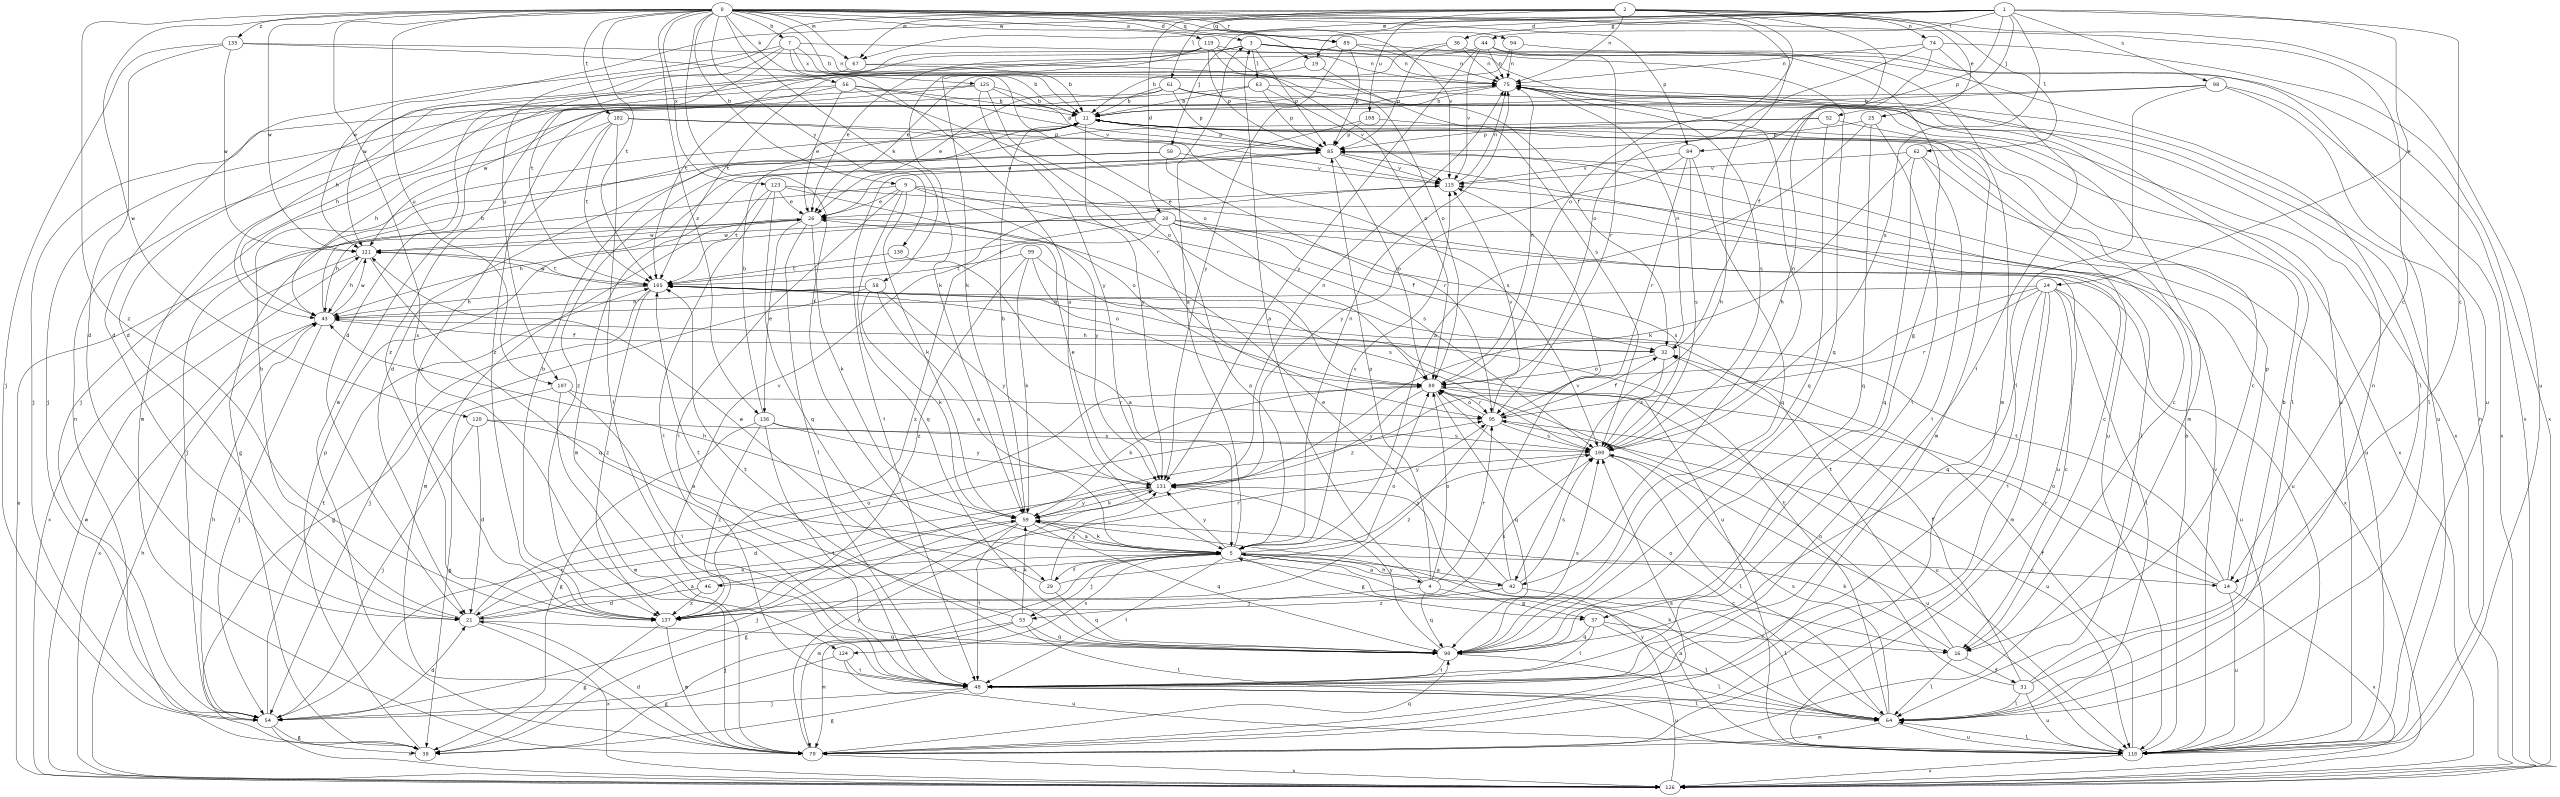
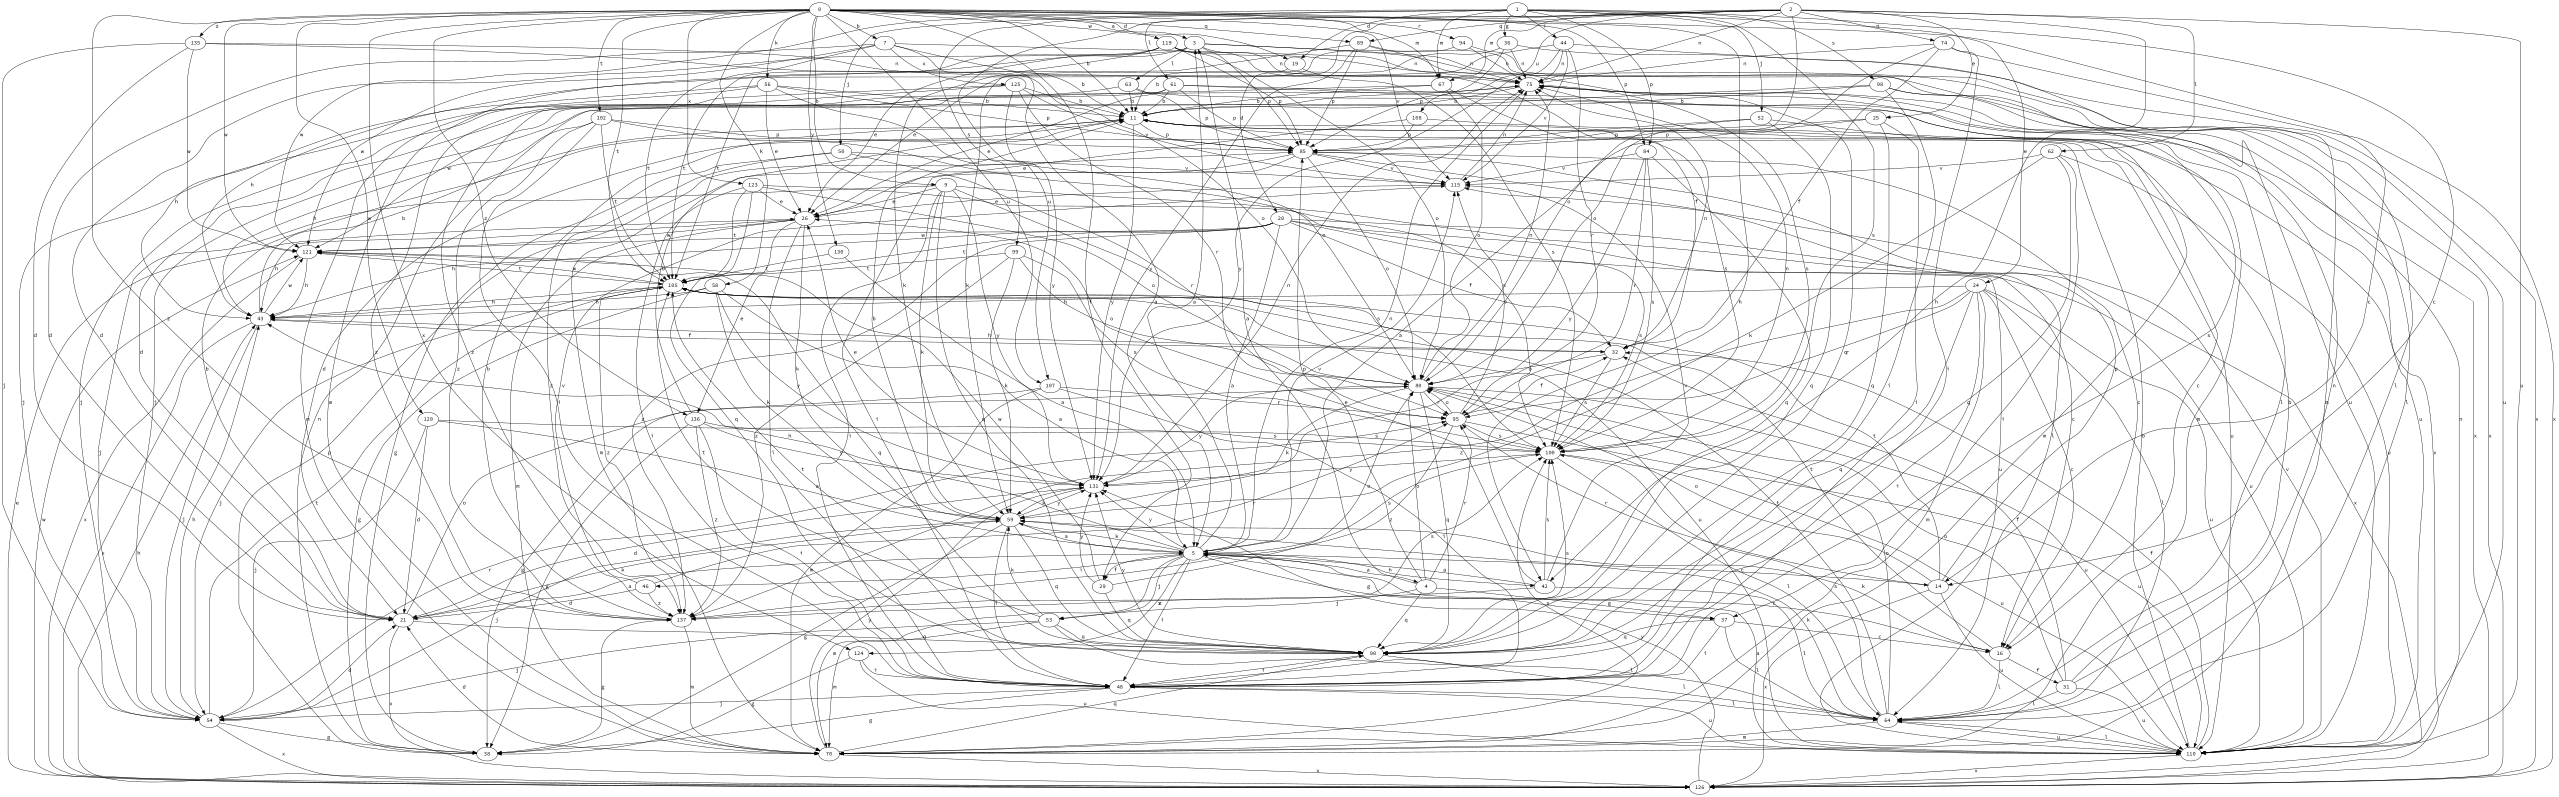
edge "1" -> "99": added, label "s"
edge "63" -> "115": removed, label "v"
edge "67" -> "100": added, label "s"
edge "3" -> "37": label "g" -> "s"
